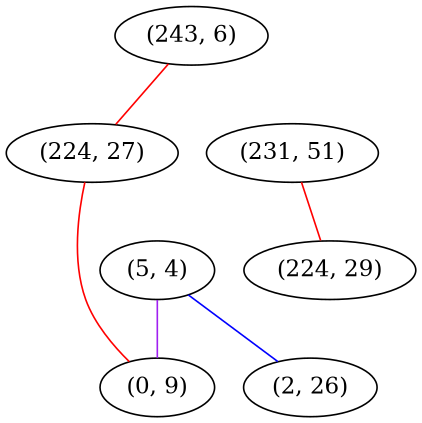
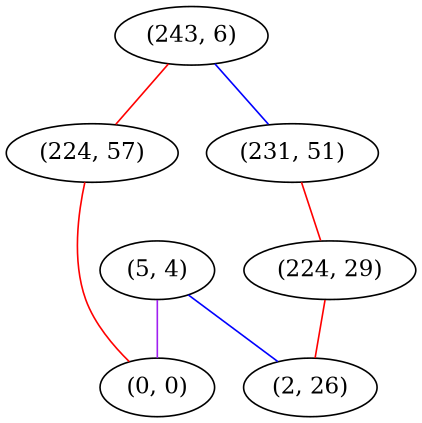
edge "(243, 6)" -- "(231, 51)": added
node "(224, 27)": label "(224, 27)" -> "(224, 57)"
edge "(224, 29)" -- "(2, 26)": added
node "(0, 9)": label "(0, 9)" -> "(0, 0)"
